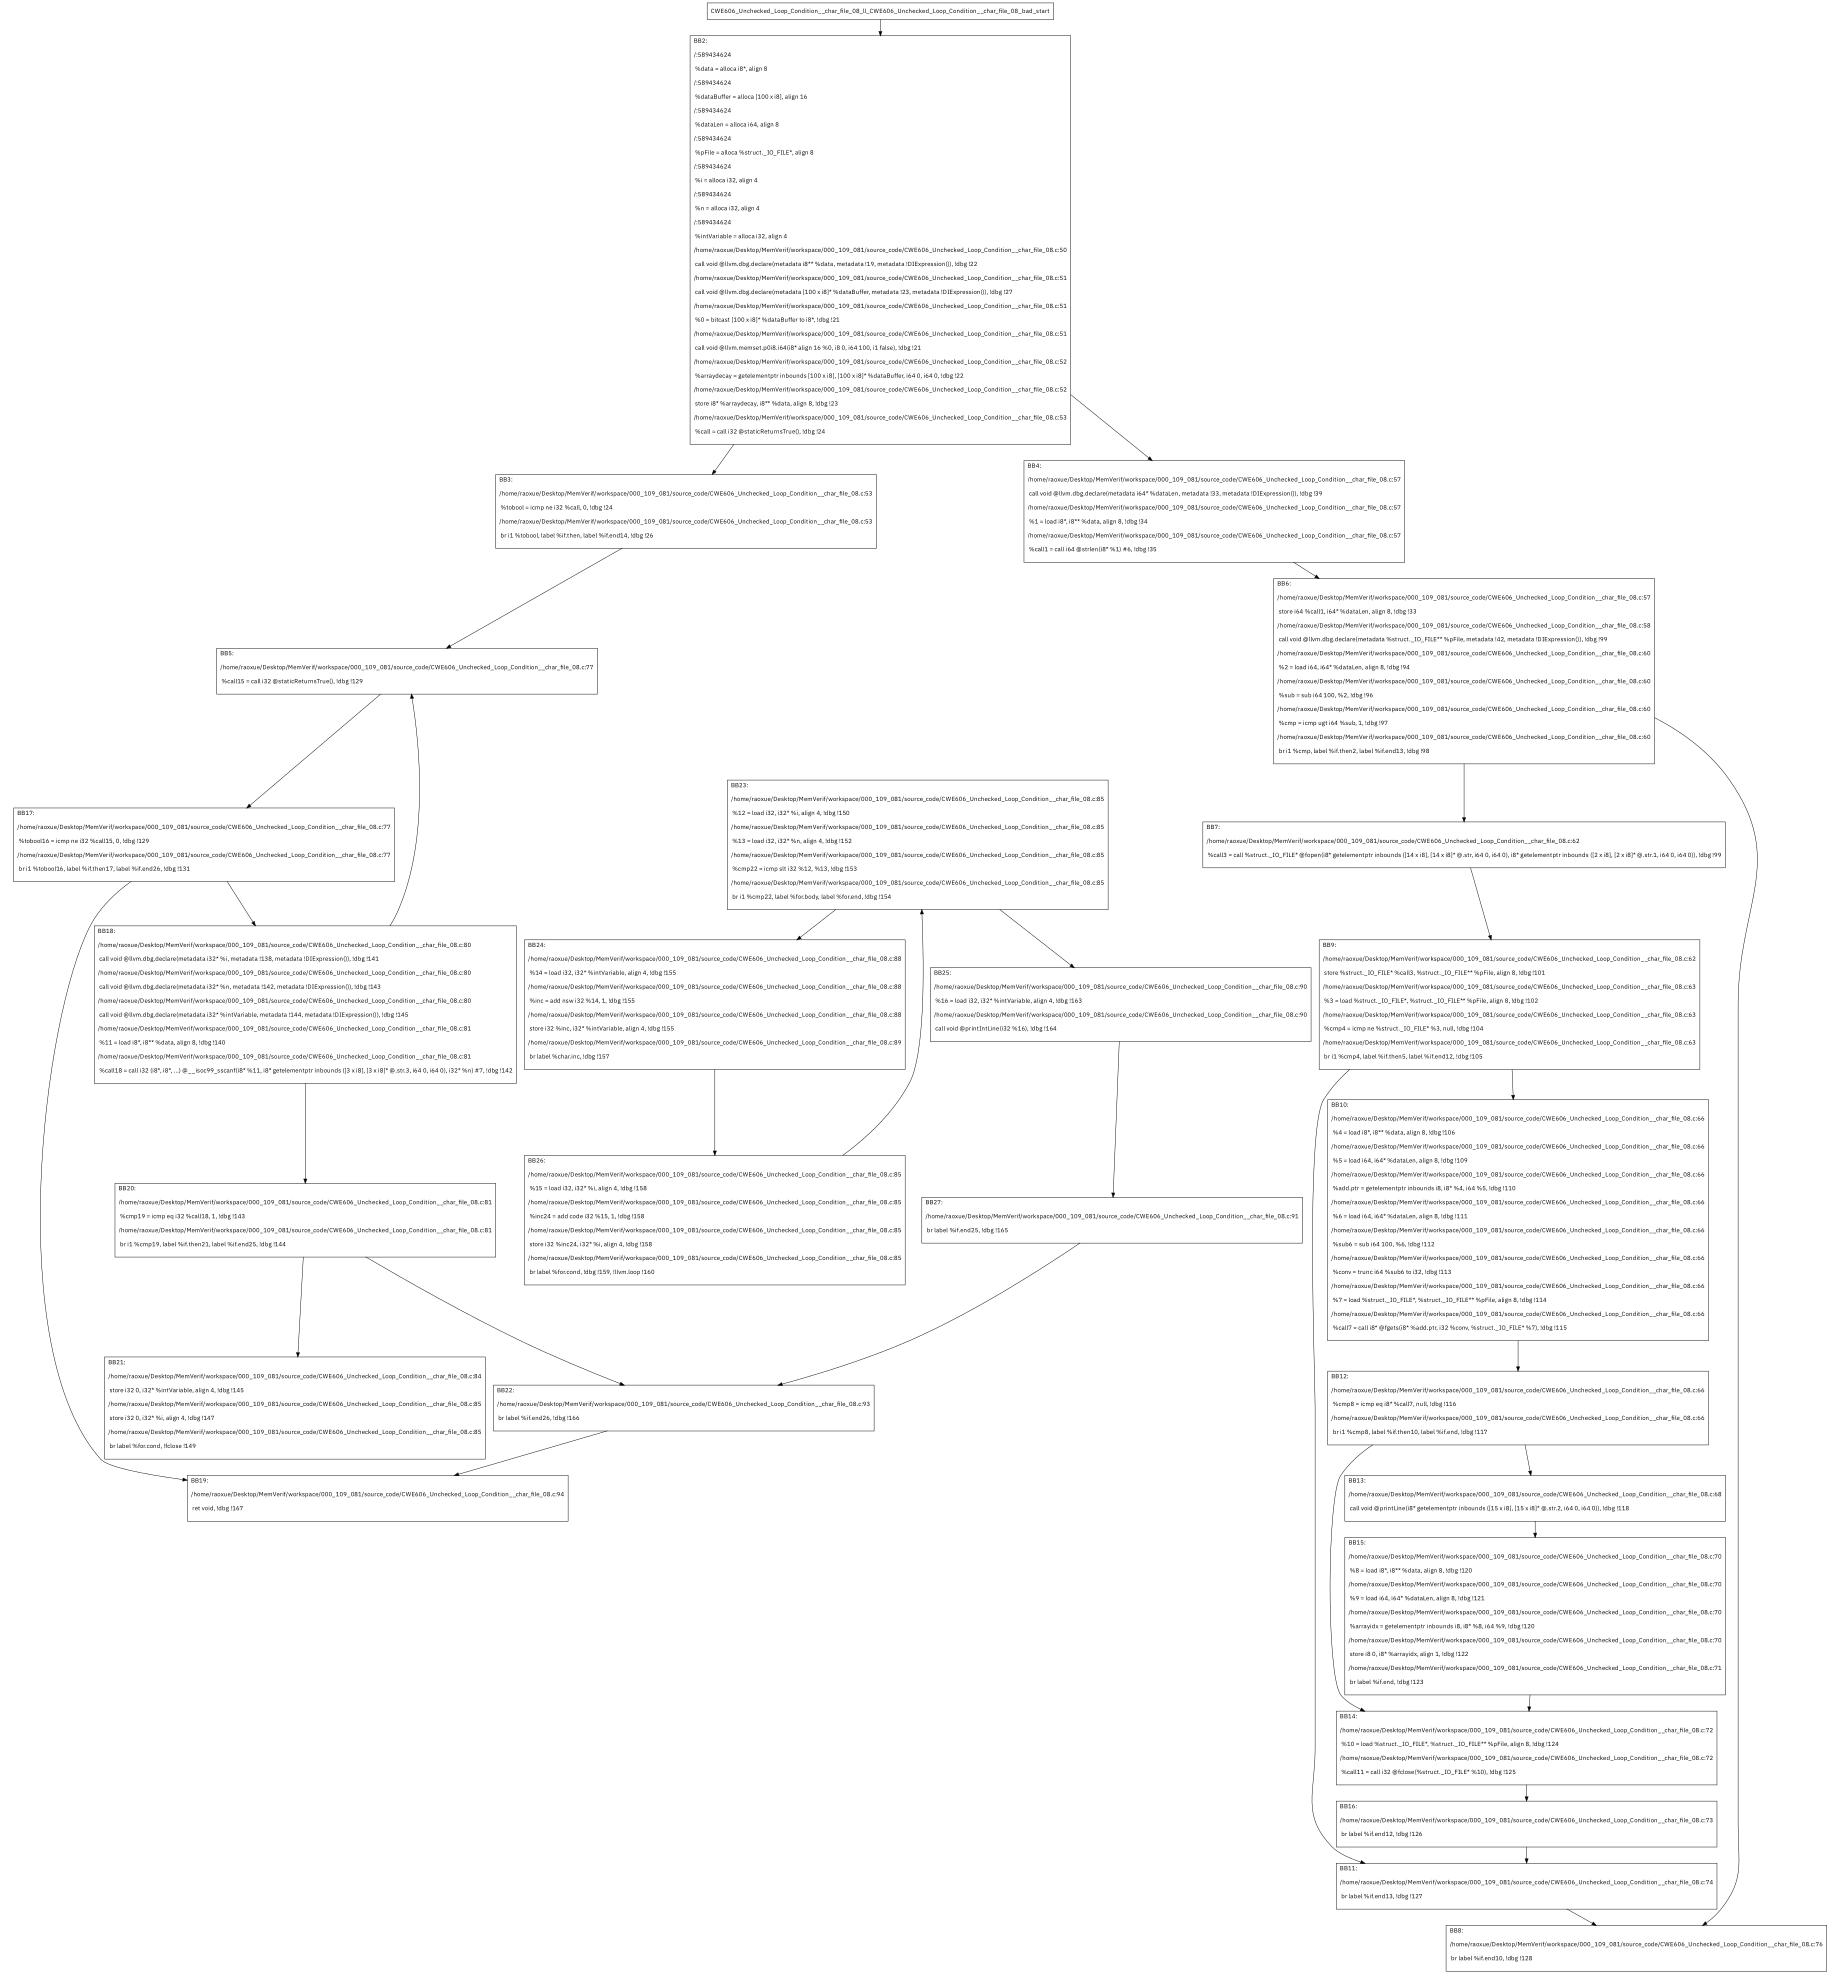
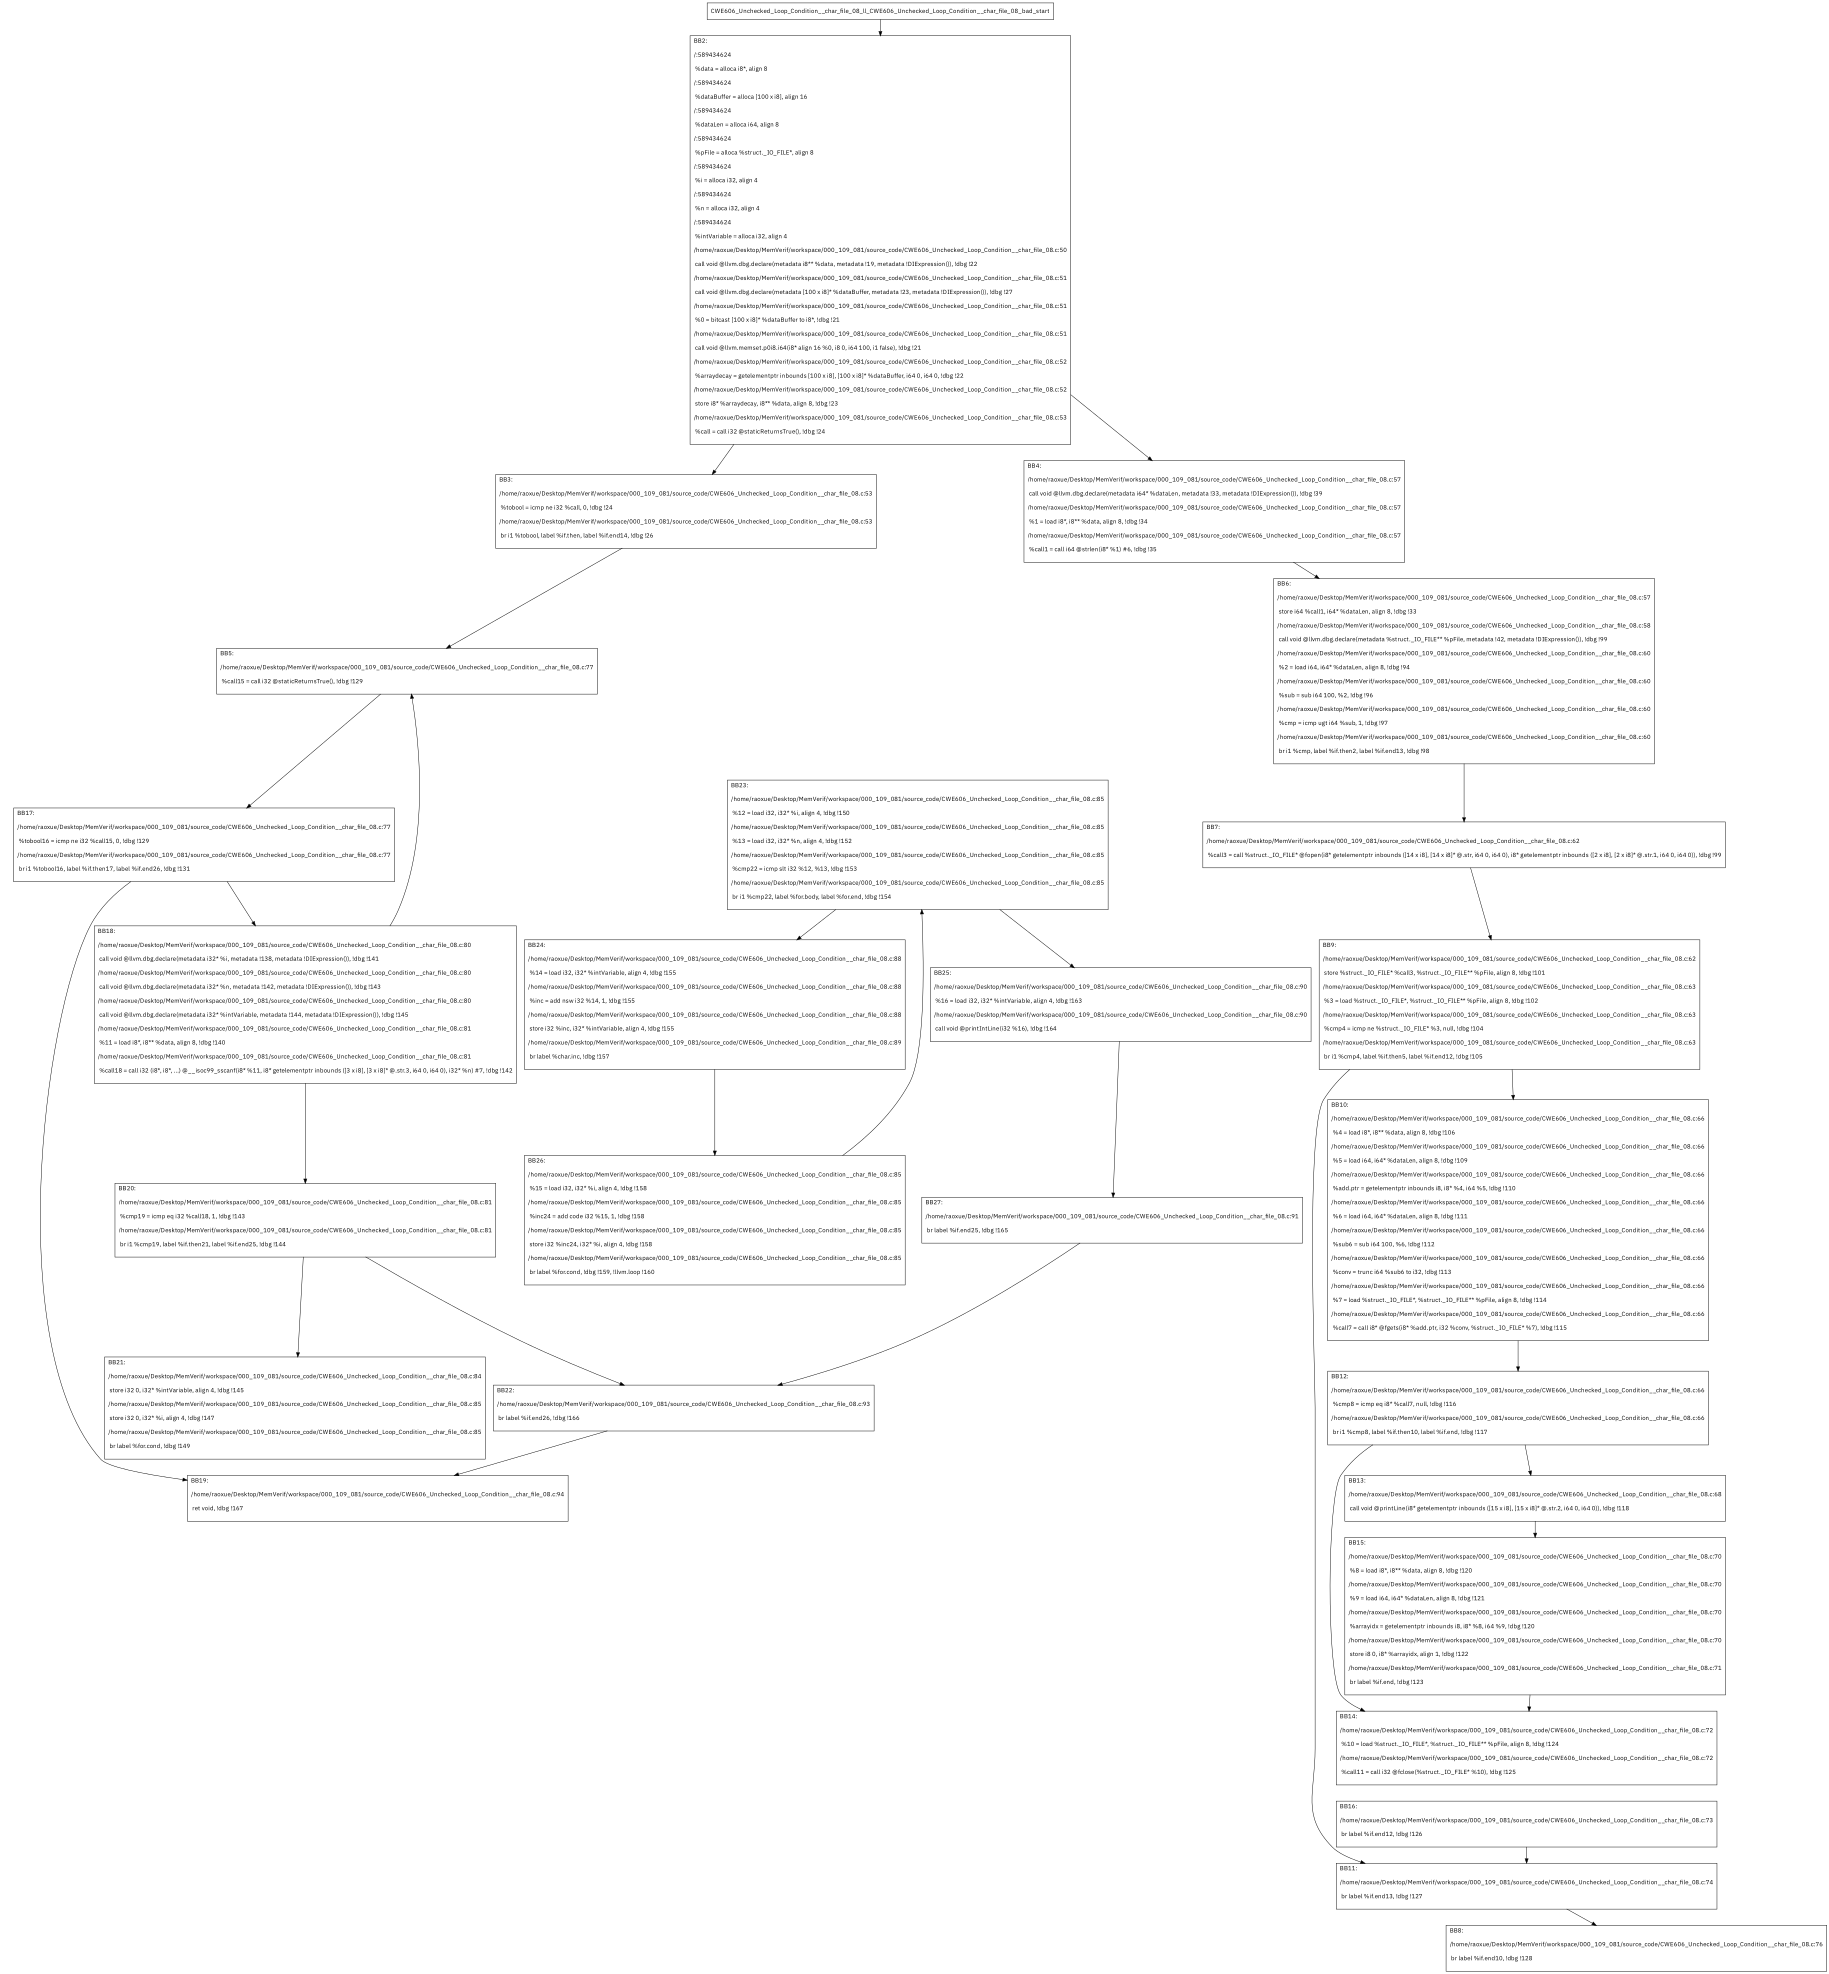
edge "BB6:" -> "BB8:": removed
node "BB21:": text "br label %for.cond, !fclose !149" -> "br label %for.cond, !dbg !149"
edge "BB14:" -> "BB16:": removed
